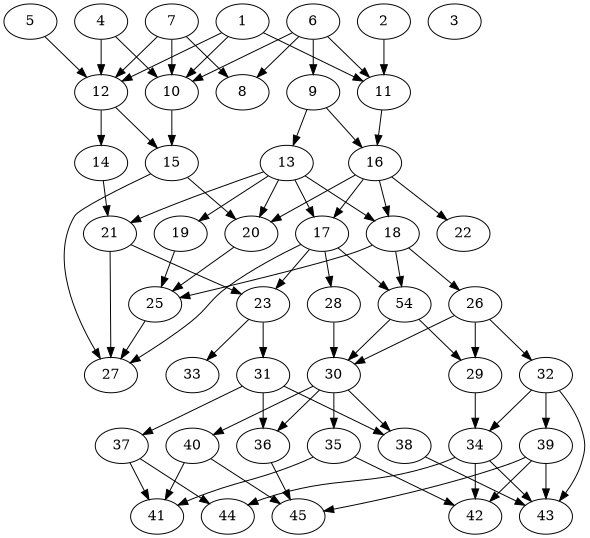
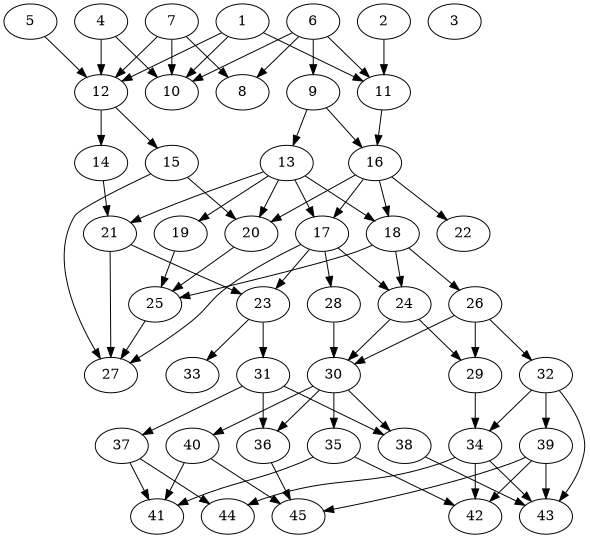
edge "10" -> "15": removed
node "54": label "54" -> "24"
